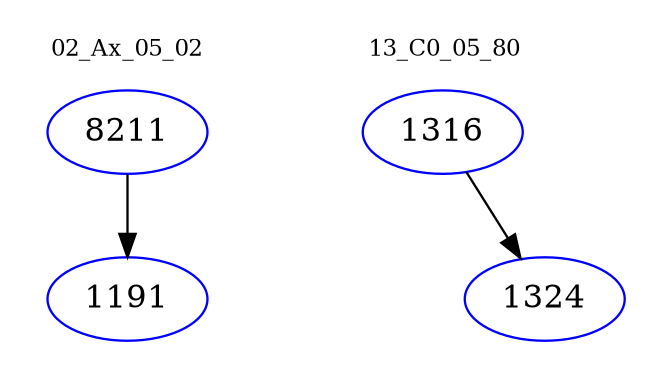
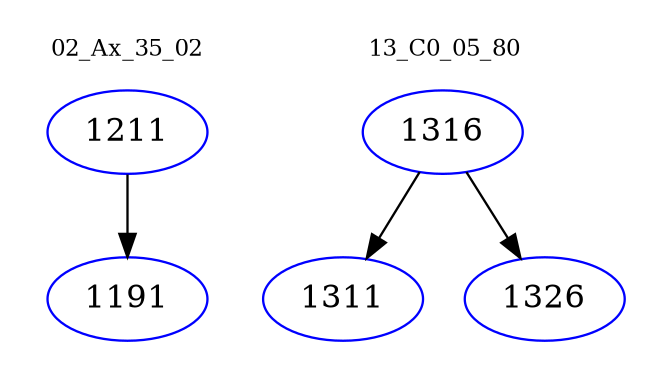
cluster "02_Ax_05_02": label "02_Ax_05_02" -> "02_Ax_35_02"
node "8211": label "8211" -> "1211"
node "1311": added
node "1324": label "1324" -> "1326"
